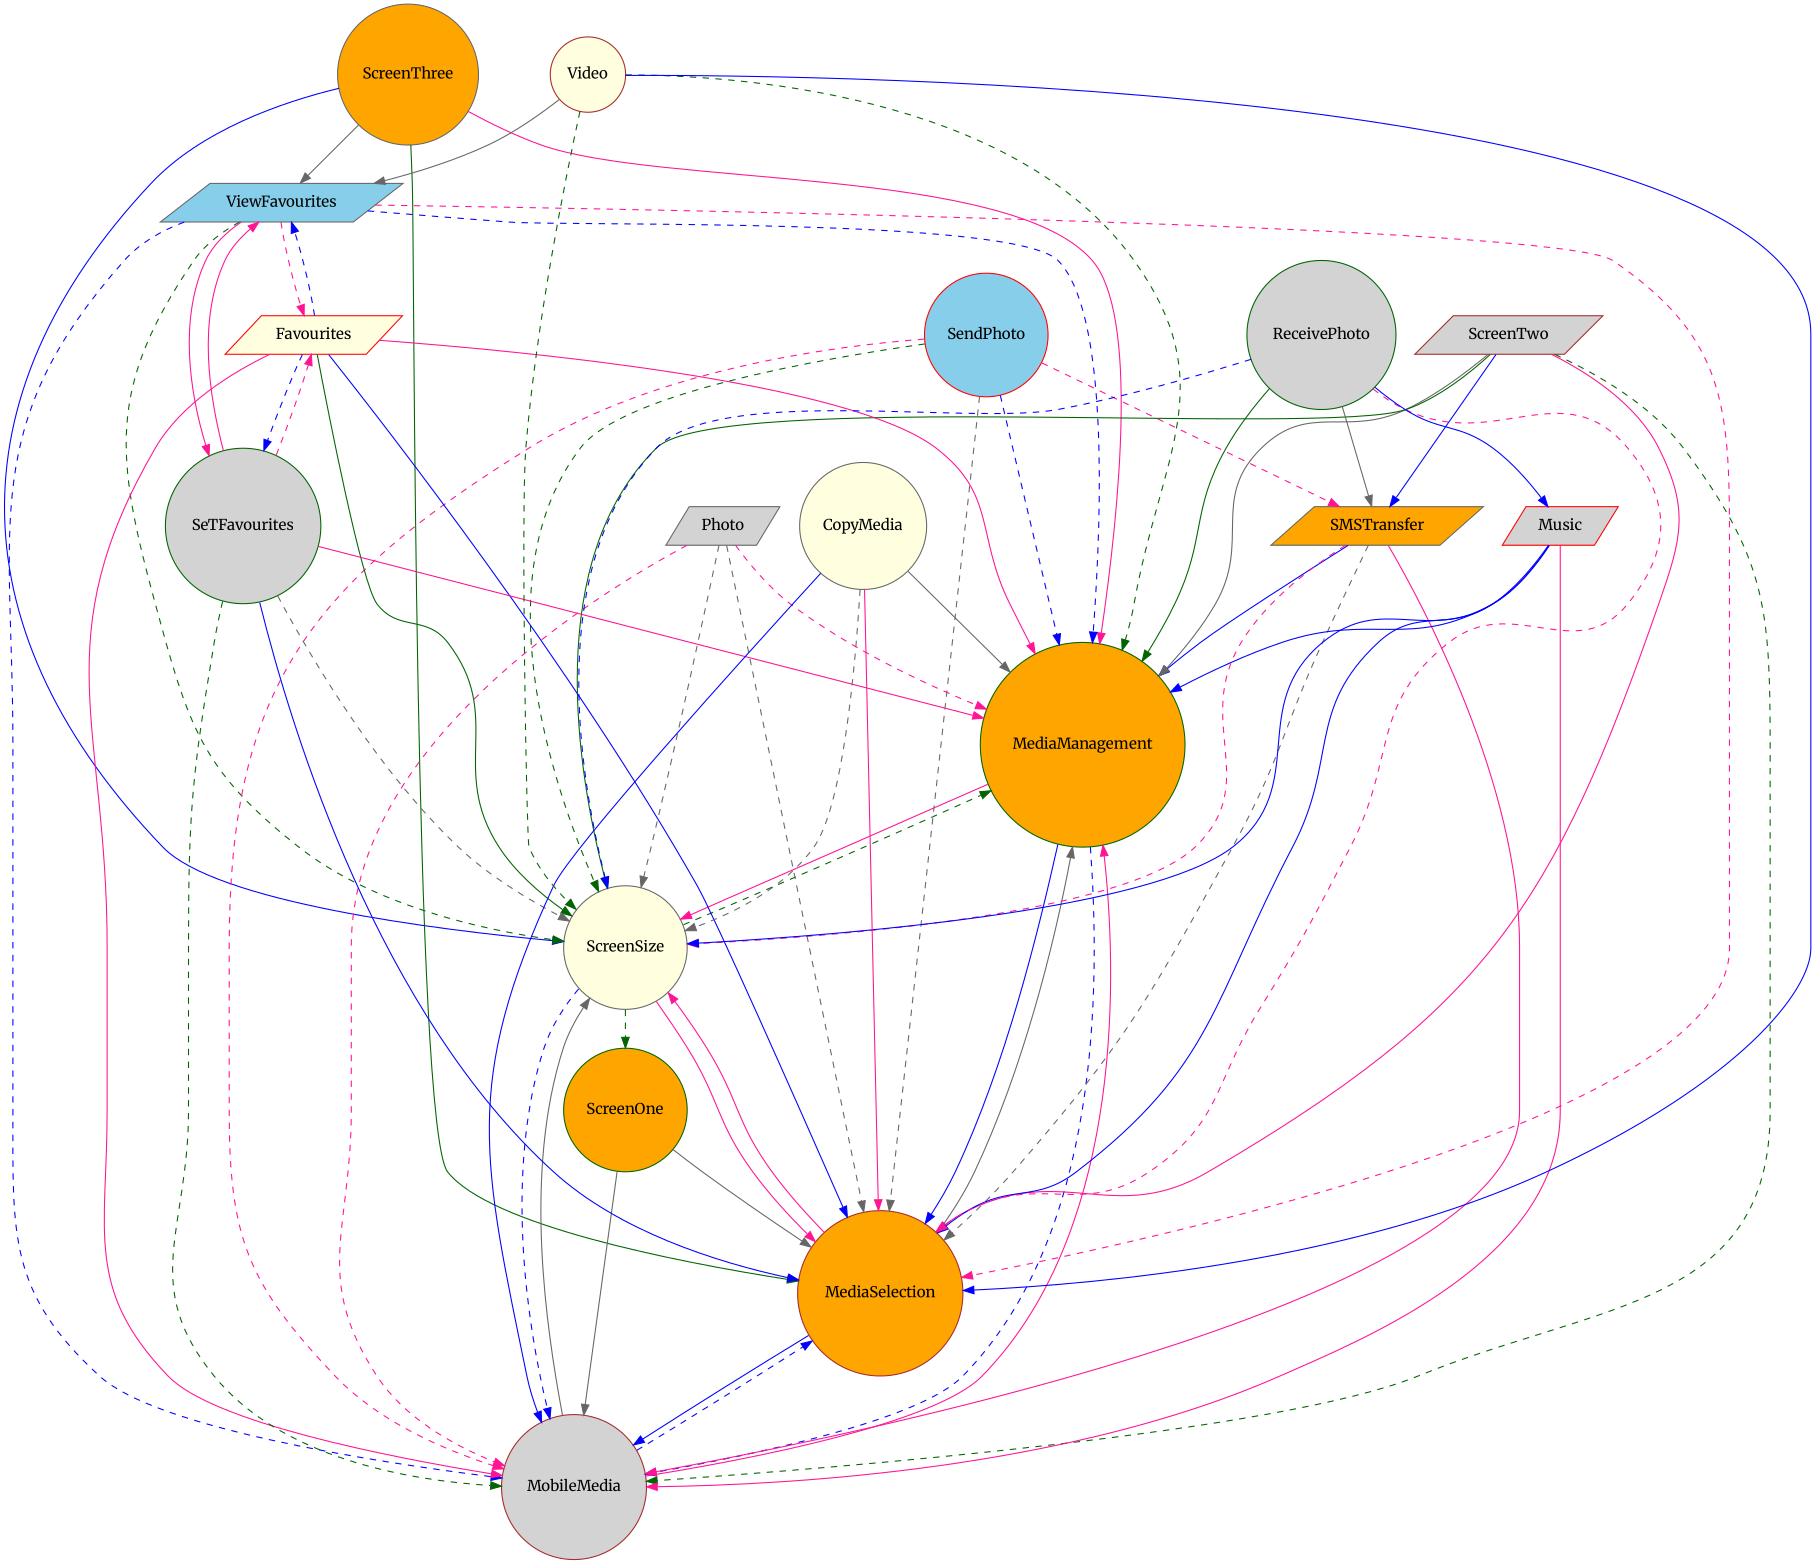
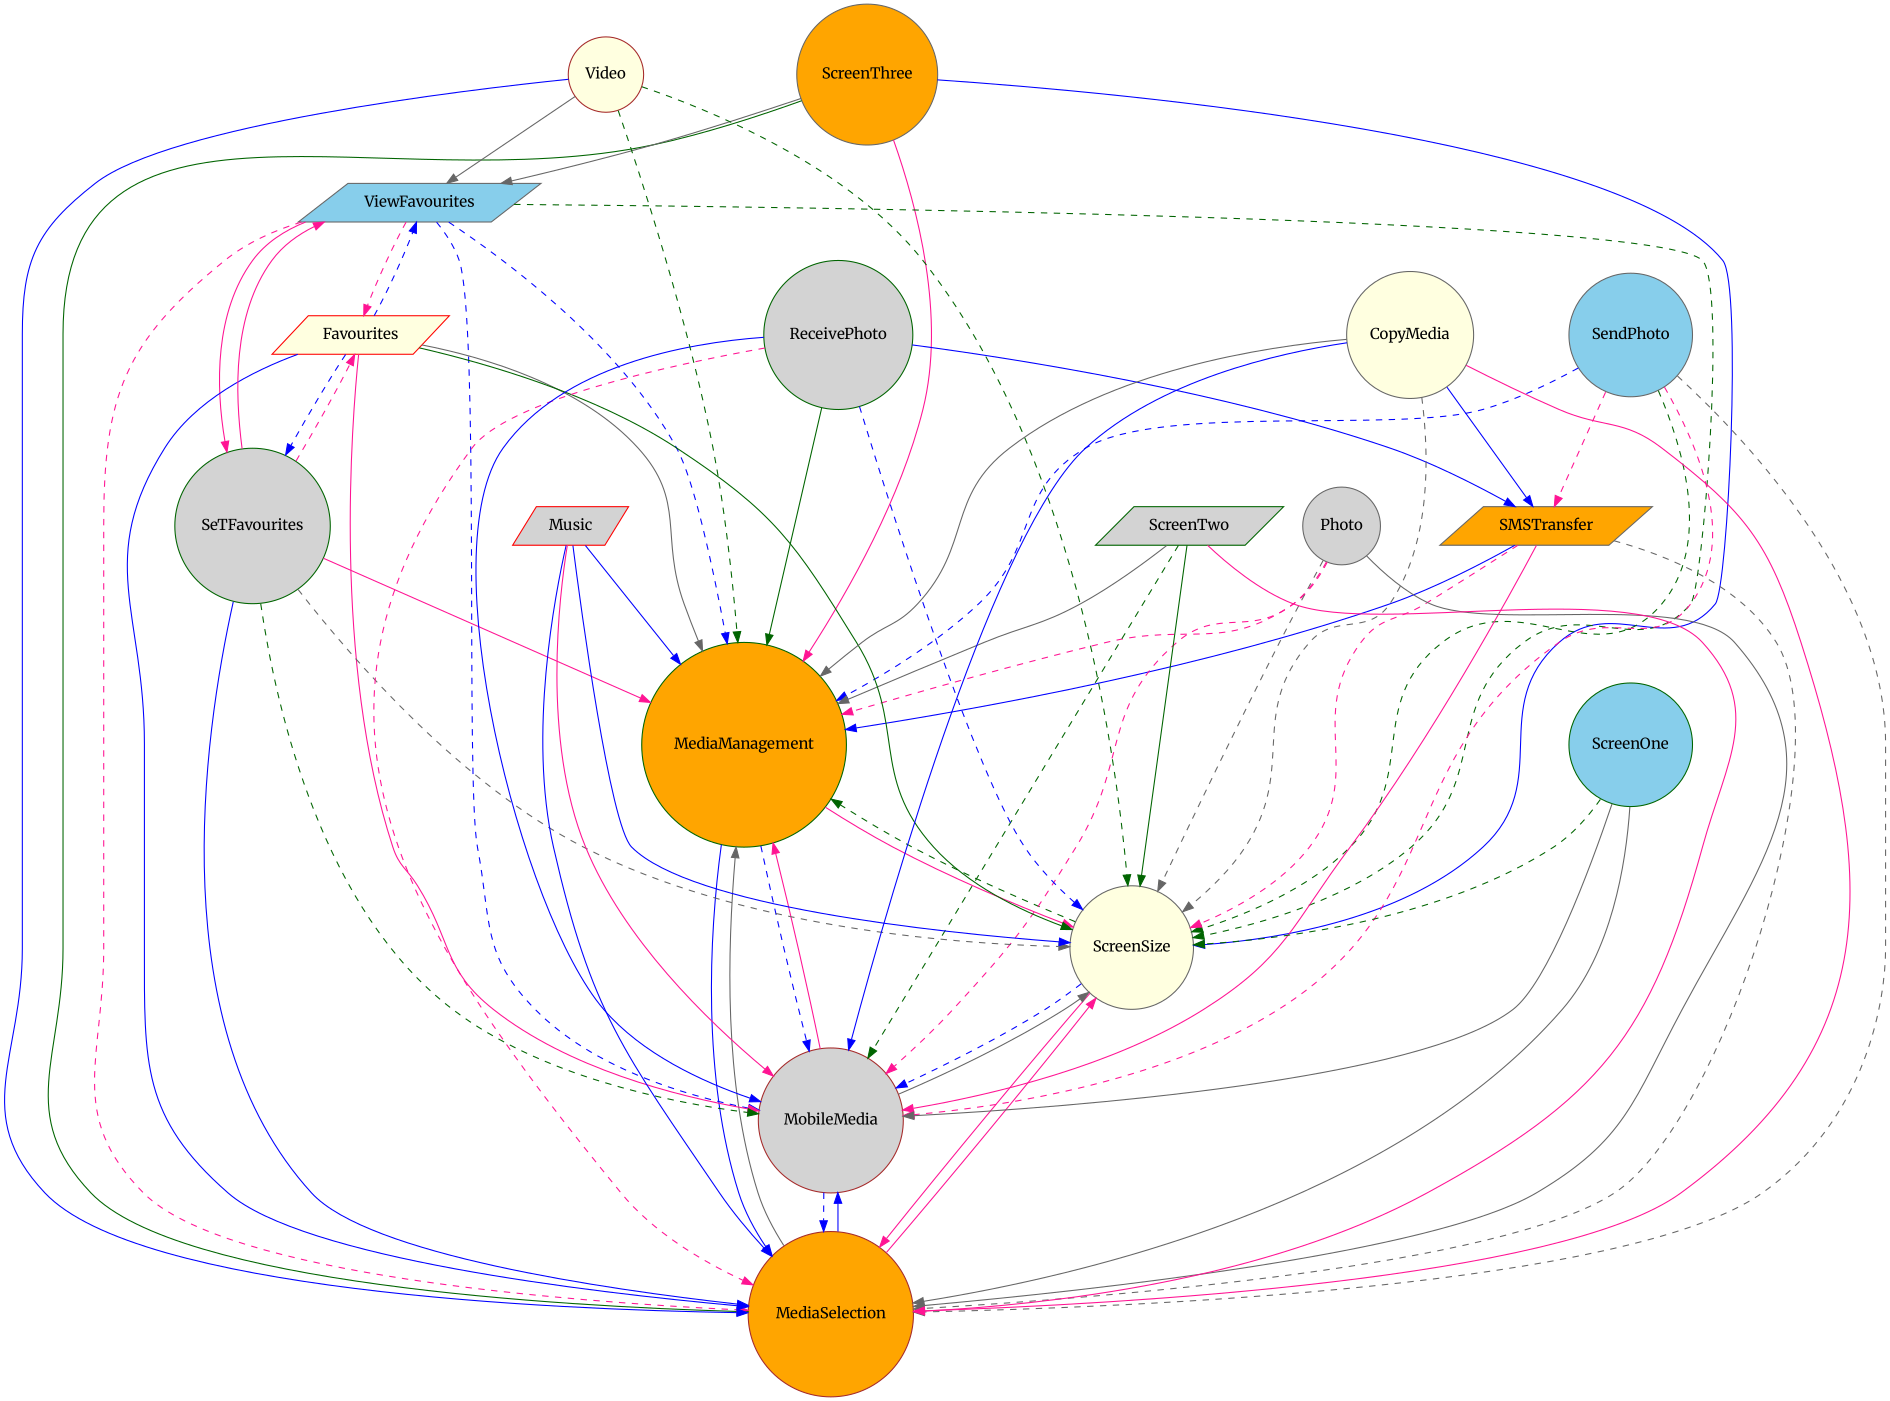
node "SendPhoto": color red -> gray40
node "ScreenTwo": color brown -> darkgreen
edge "Favourites" -> "MediaManagement": color deeppink -> gray40
edge "ScreenTwo" -> "SMSTransfer": now "CopyMedia" -> "SMSTransfer"
edge "ReceivePhoto" -> "Music": now "ReceivePhoto" -> "MobileMedia"
edge "ReceivePhoto" -> "SMSTransfer": color gray40 -> blue
node "Photo": shape parallelogram -> circle
edge "Photo" -> "MediaSelection": style dashed -> solid
edge "ScreenSize" -> "ScreenOne": reversed
node "ScreenOne": fillcolor orange -> skyblue
